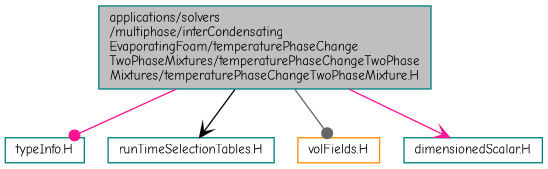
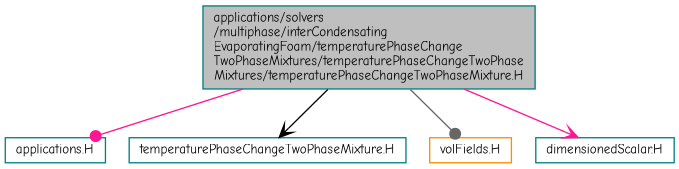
node "typeInfo.H": label "typeInfo.H" -> "applications.H"
node "runTimeSelectionTables.H": label "runTimeSelectionTables.H" -> "temperaturePhaseChangeTwoPhaseMixture.H"
